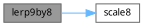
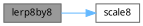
node "lerp9by8": label "lerp9by8" -> "lerp8by8"
